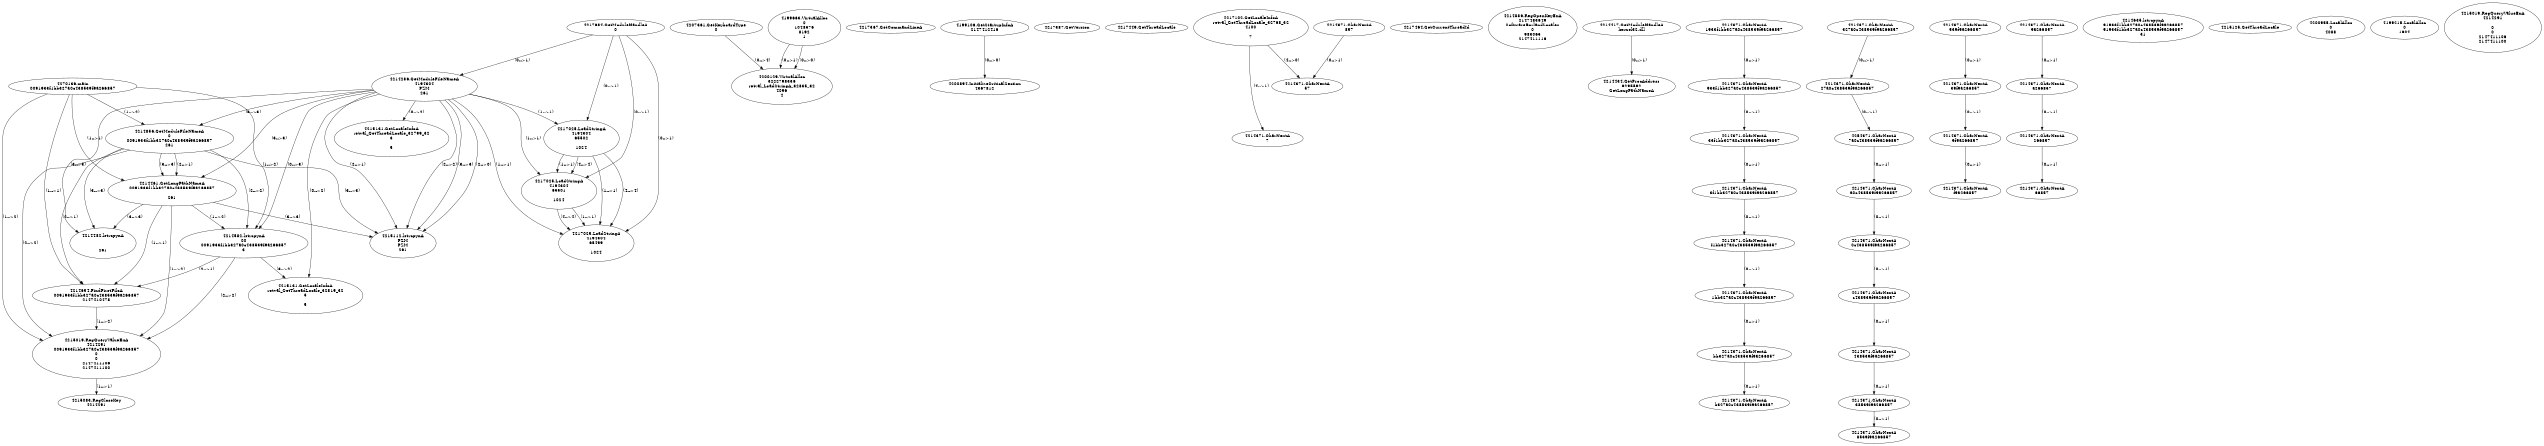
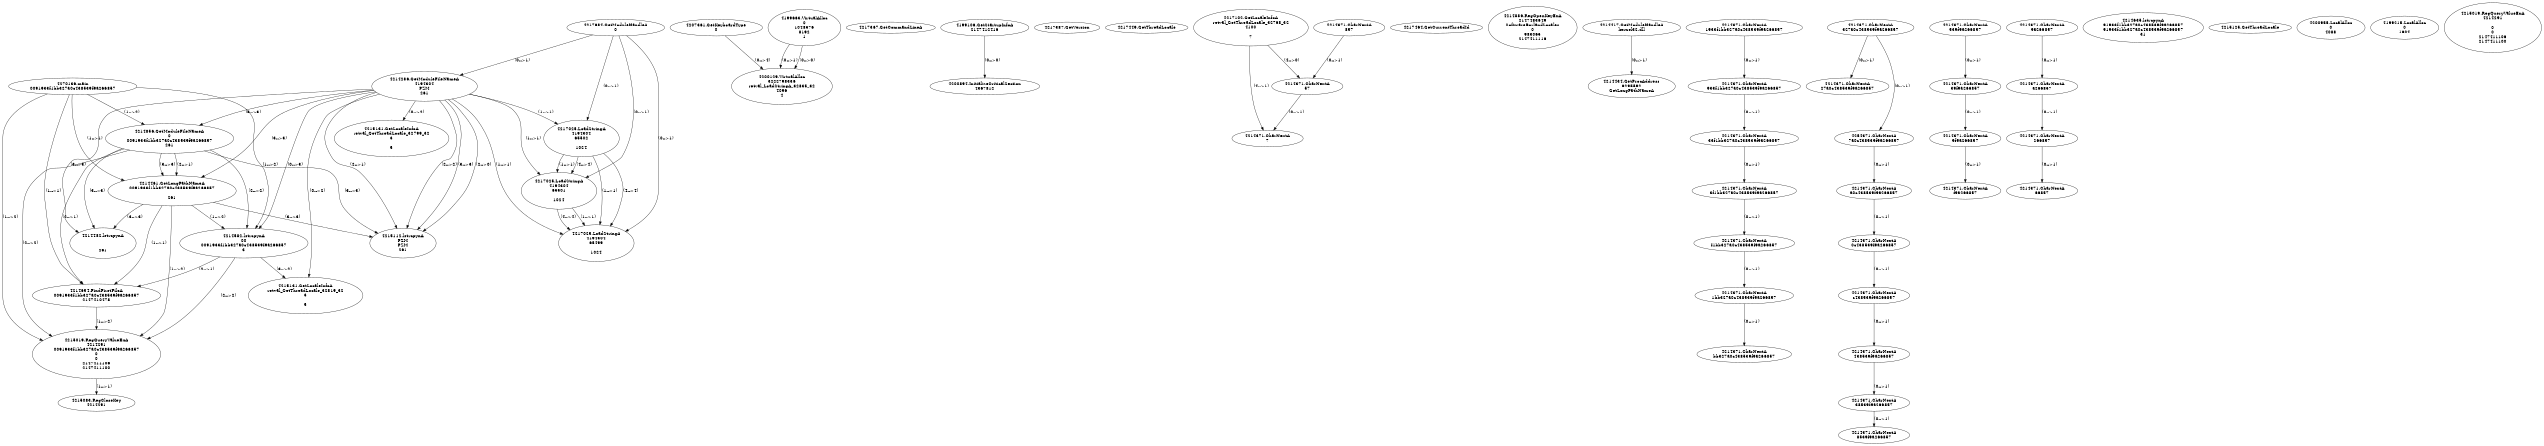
edge "4214371.CharNextA 57" -> "4214371.CharNextA 7": added, label "(0-->1)"
edge "4214371.CharNextA 27a0c438539f9a266857" -> "4254371.CharNextA 7a0c438539f9a266857": now "4214371.CharNextA 327a0c438539f9a266857" -> "4254371.CharNextA 7a0c438539f9a266857"
node "4214371.CharNextA b327a0c438539f9a266857": removed
